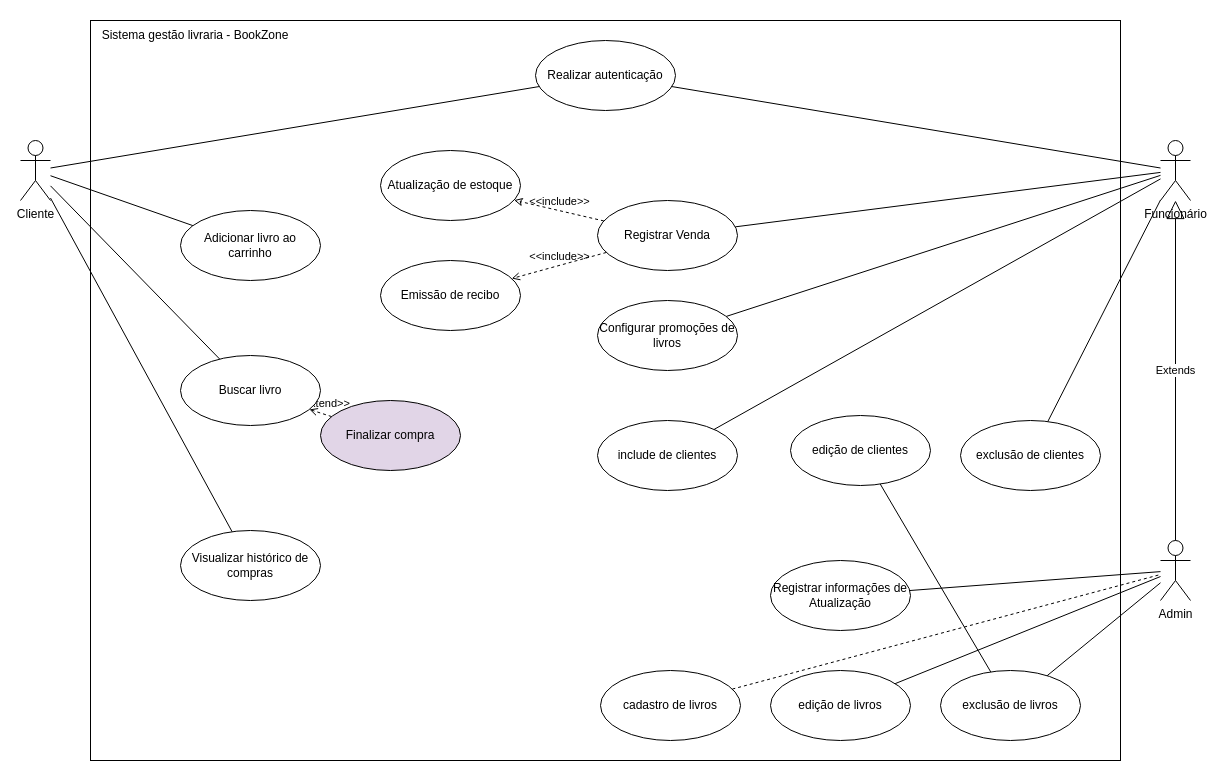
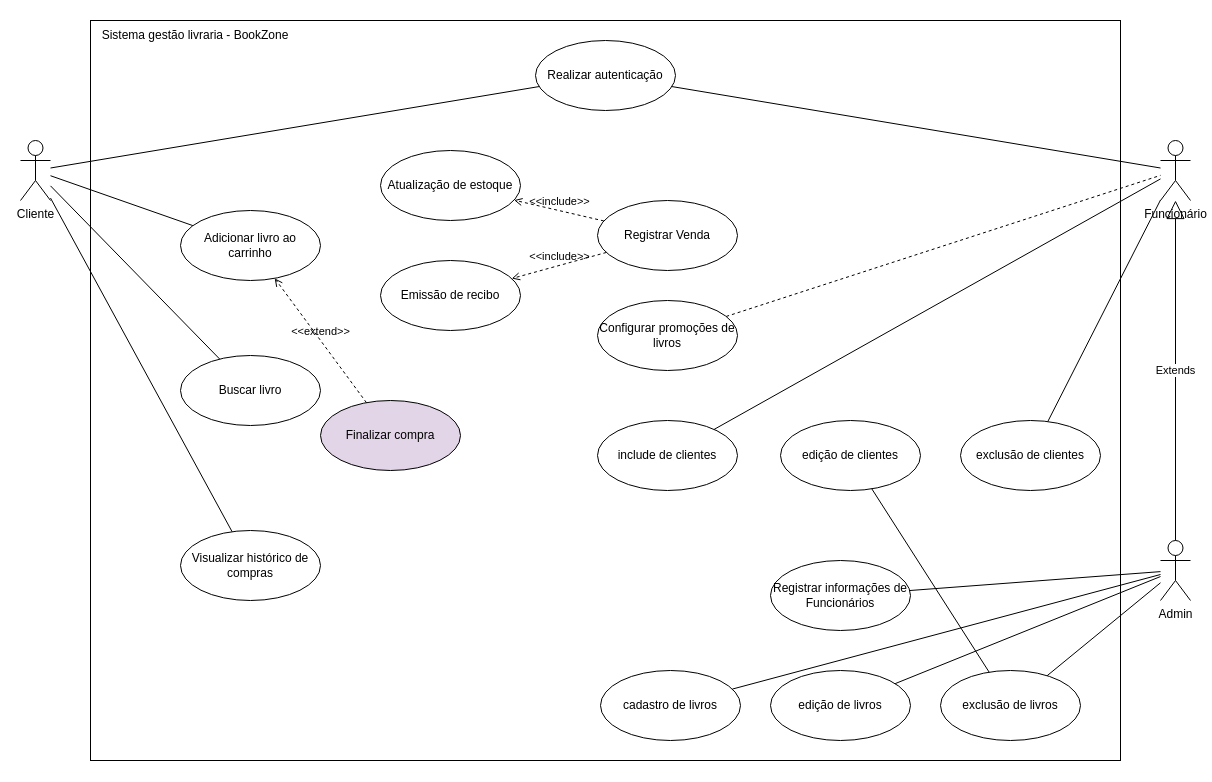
edge "Funcionário" -- "Registrar Venda": removed
edge "Registrar Venda" -> "Atualização de estoque": arrowhead classic -> open
edge "Funcionário" -- "Configurar promoções de livros": style solid -> dashed
edge "Finalizar compra" -> "Buscar livro": now "Finalizar compra" -> "Adicionar livro ao carrinho"
node "edição de clientes": moved (861, 451) -> (851, 456)
node "Registrar informações de Atualização": label "Registrar informações de Atualização" -> "Registrar informações de Funcionários"
edge "Admin" -- "cadastro de livros": style dashed -> solid
